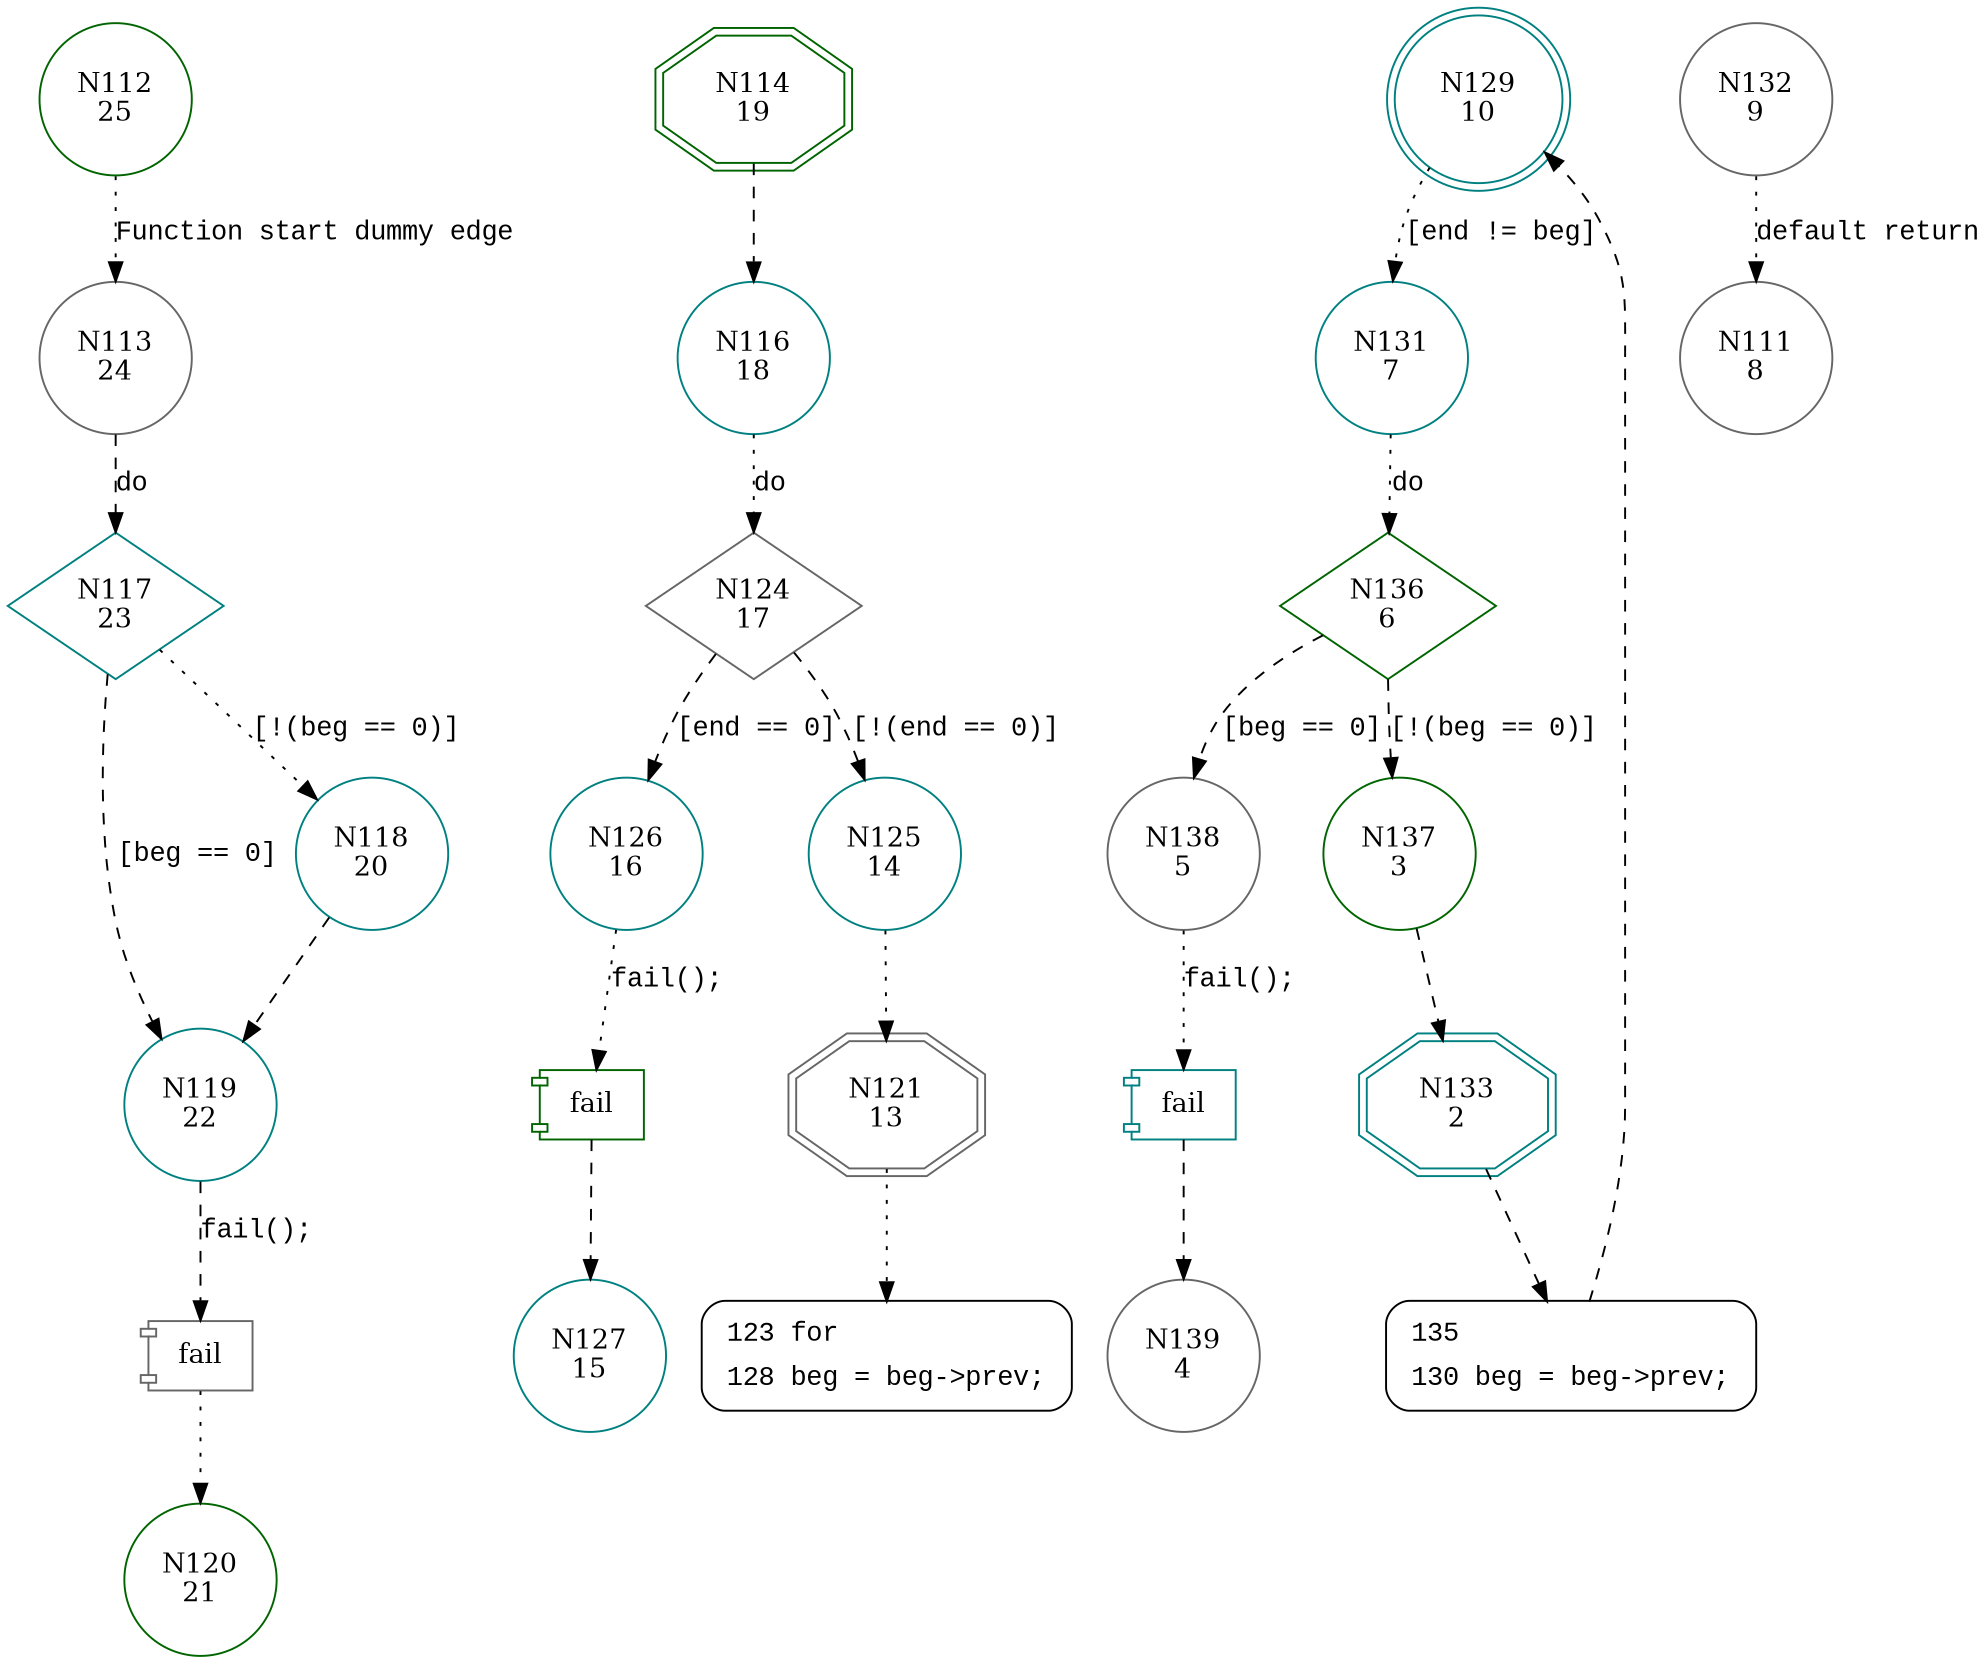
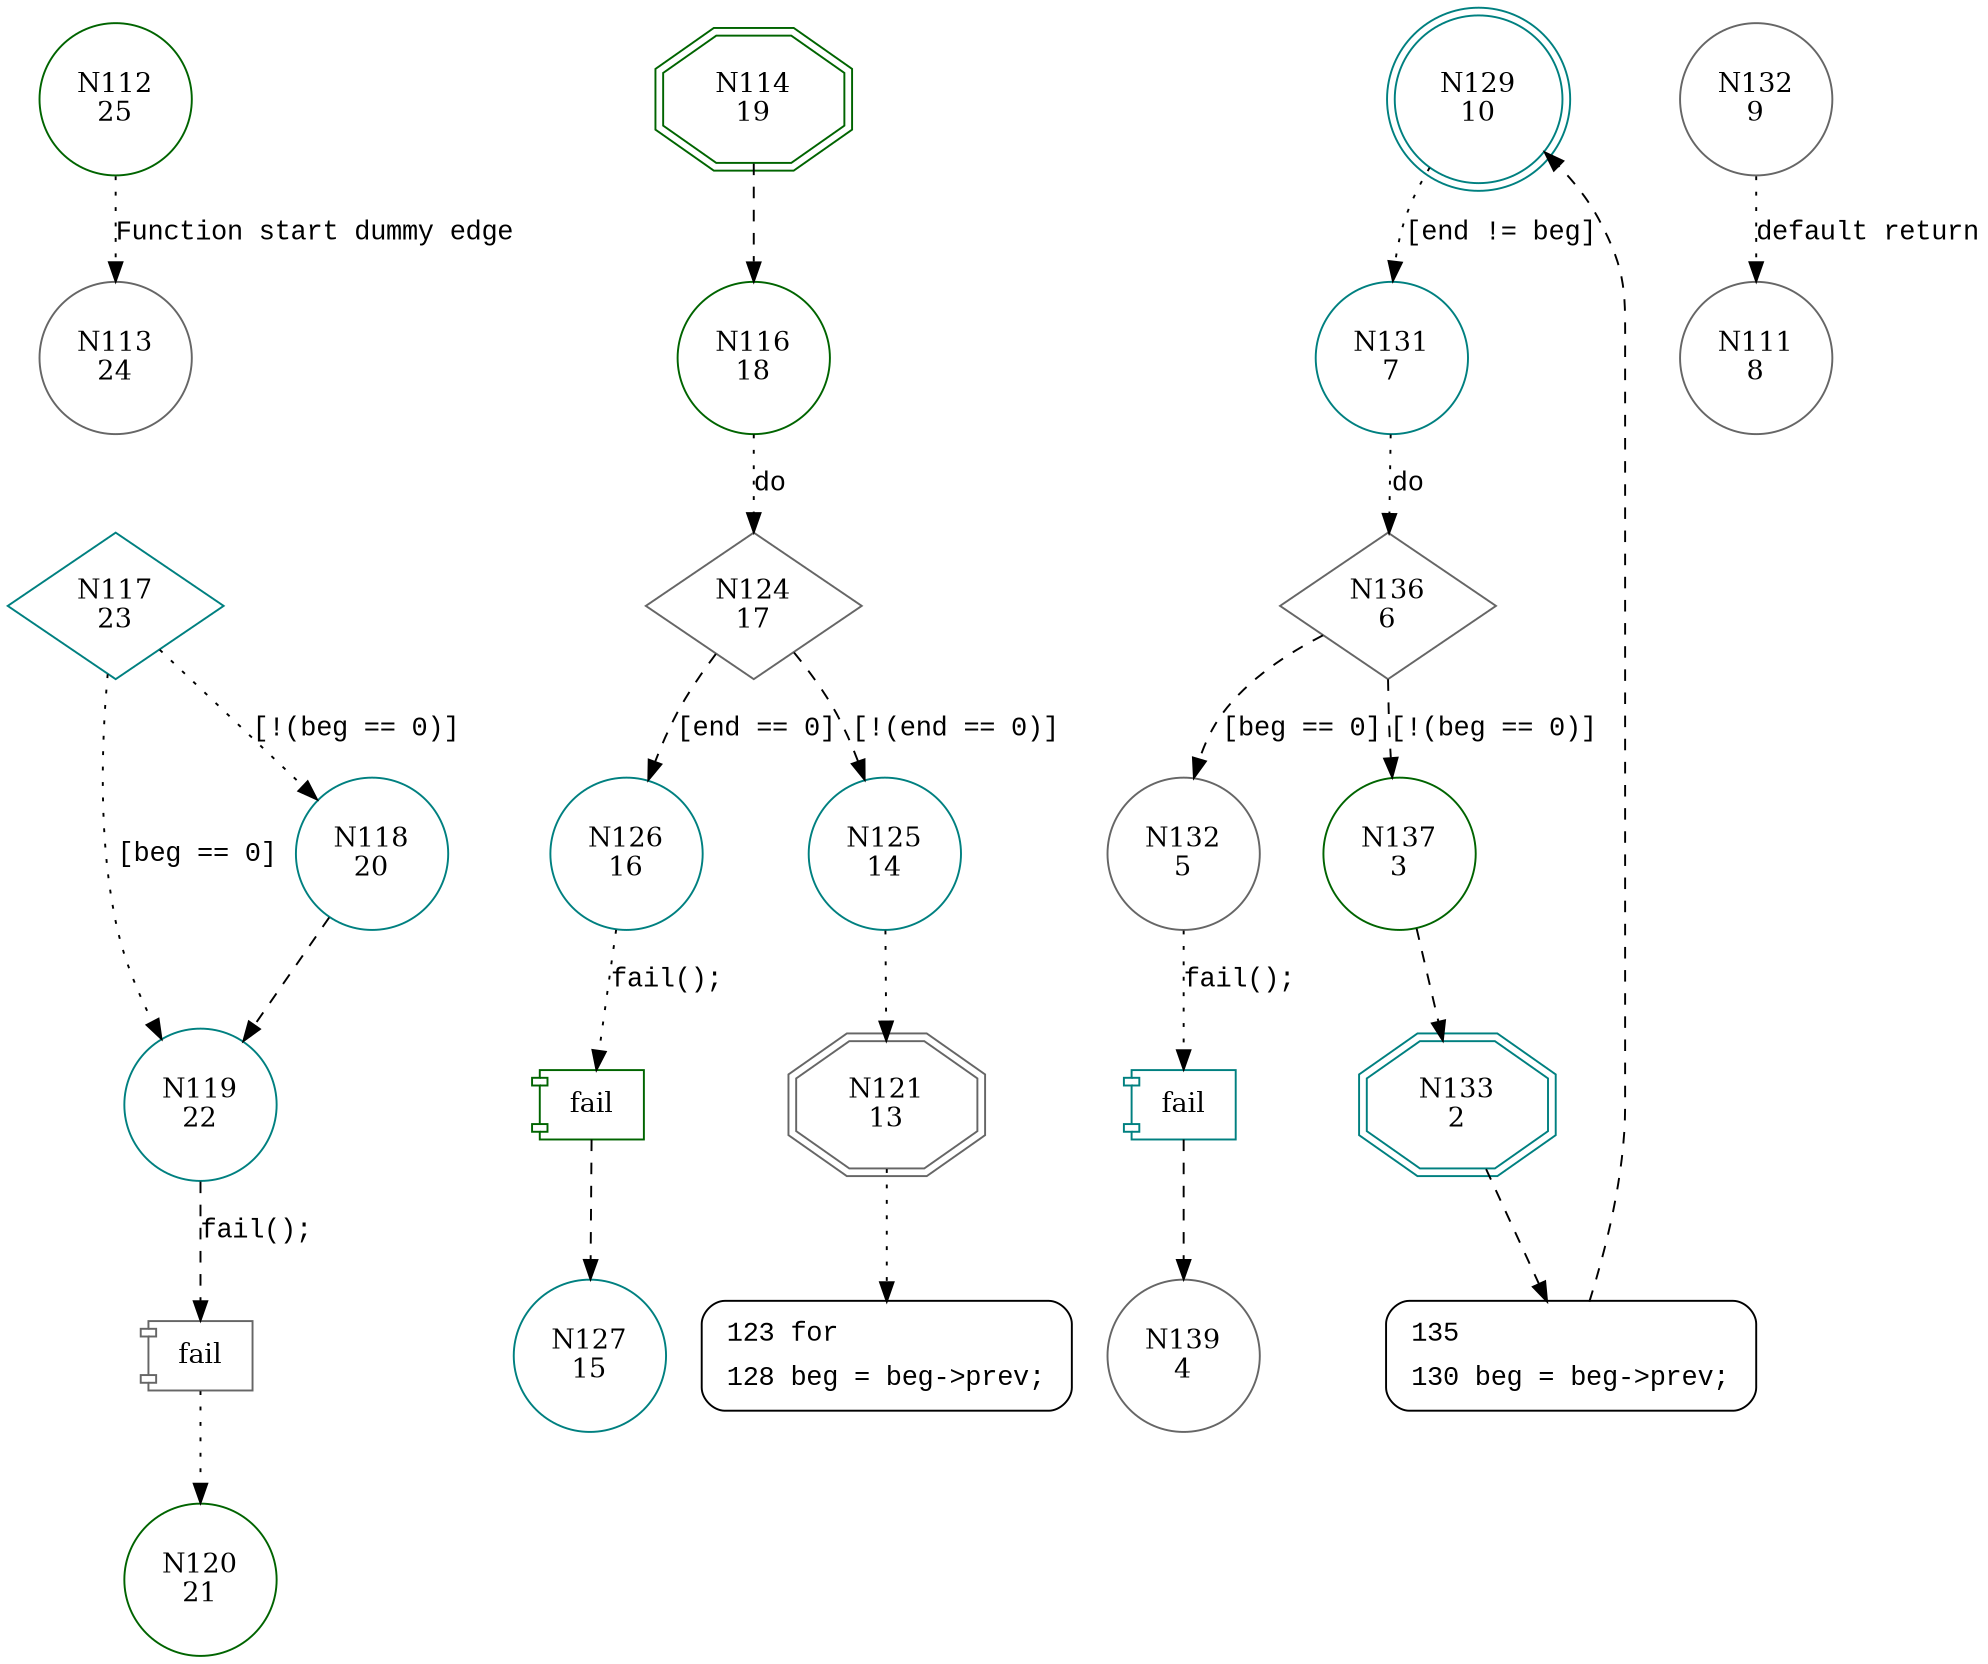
node "N116 18": color teal -> darkgreen
edge "N113 24" -> "N117 23": removed, label "do"
node "N136 6": color darkgreen -> gray40
edge "N117 23" -> "N119 22": style dashed -> dotted
node "N138 5": label "N138 5" -> "N132 5"
